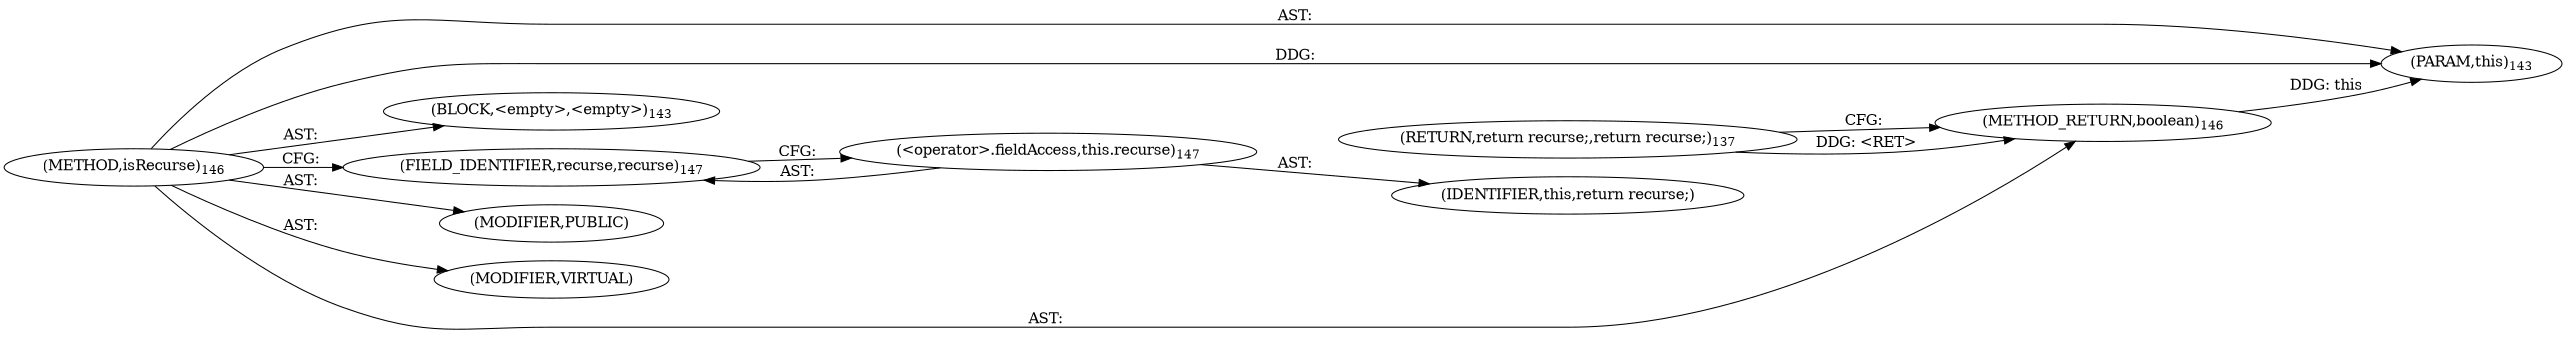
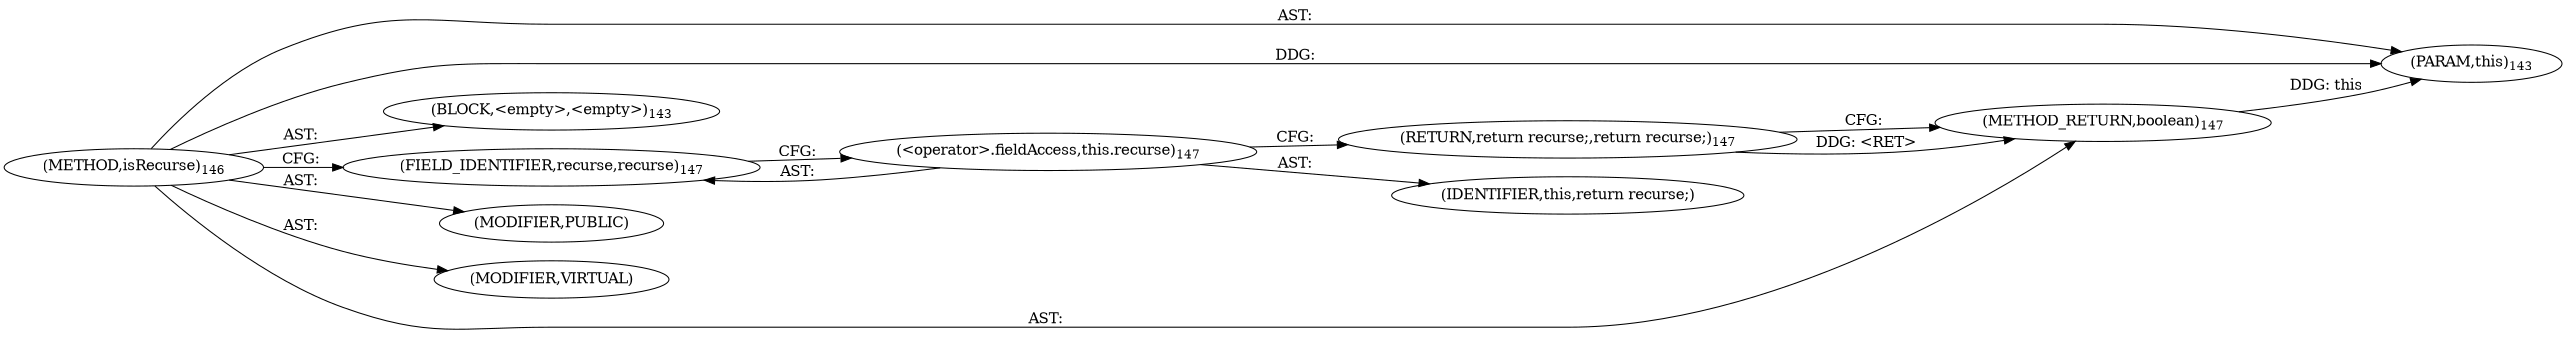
node "(METHOD_RETURN,boolean)": text "146" -> "147"
node "(RETURN,return recurse;,return recurse;)": text "137" -> "147"
edge "(<operator>.fieldAccess,this.recurse)" -> "(RETURN,return recurse;,return recurse;)": added, label "CFG:"
